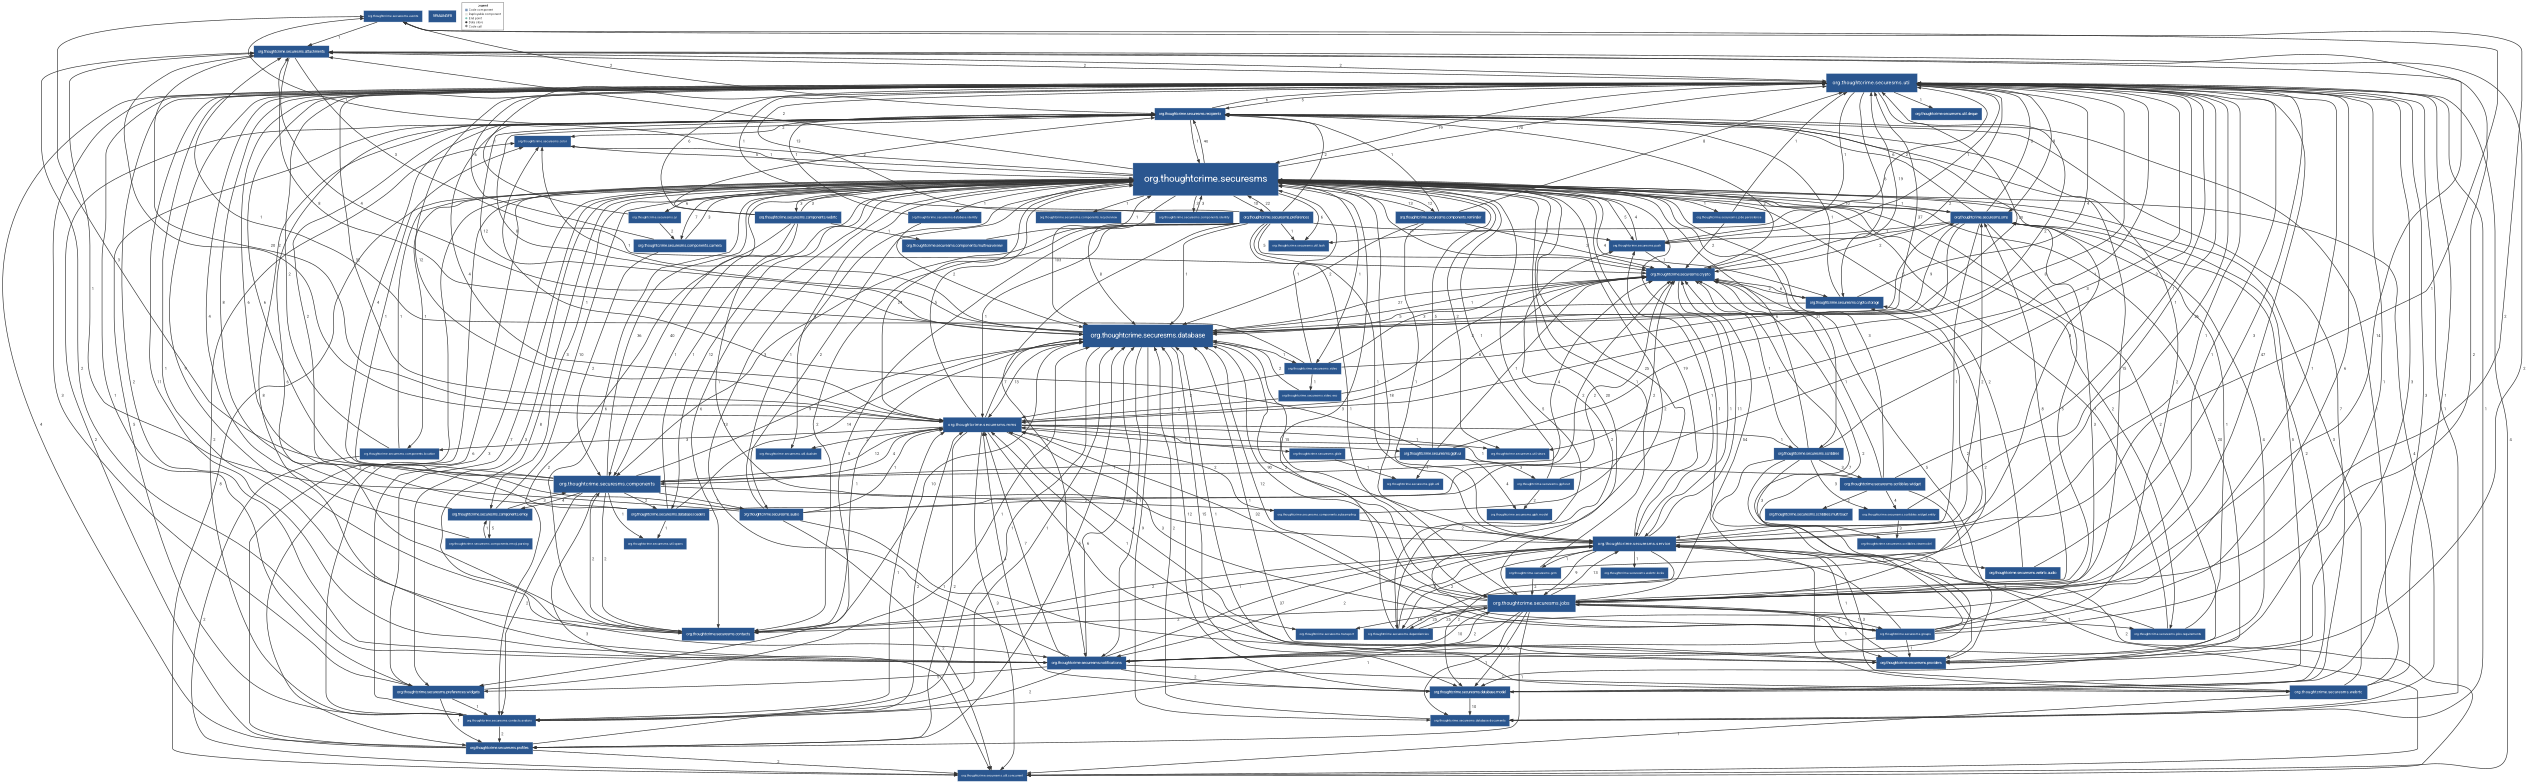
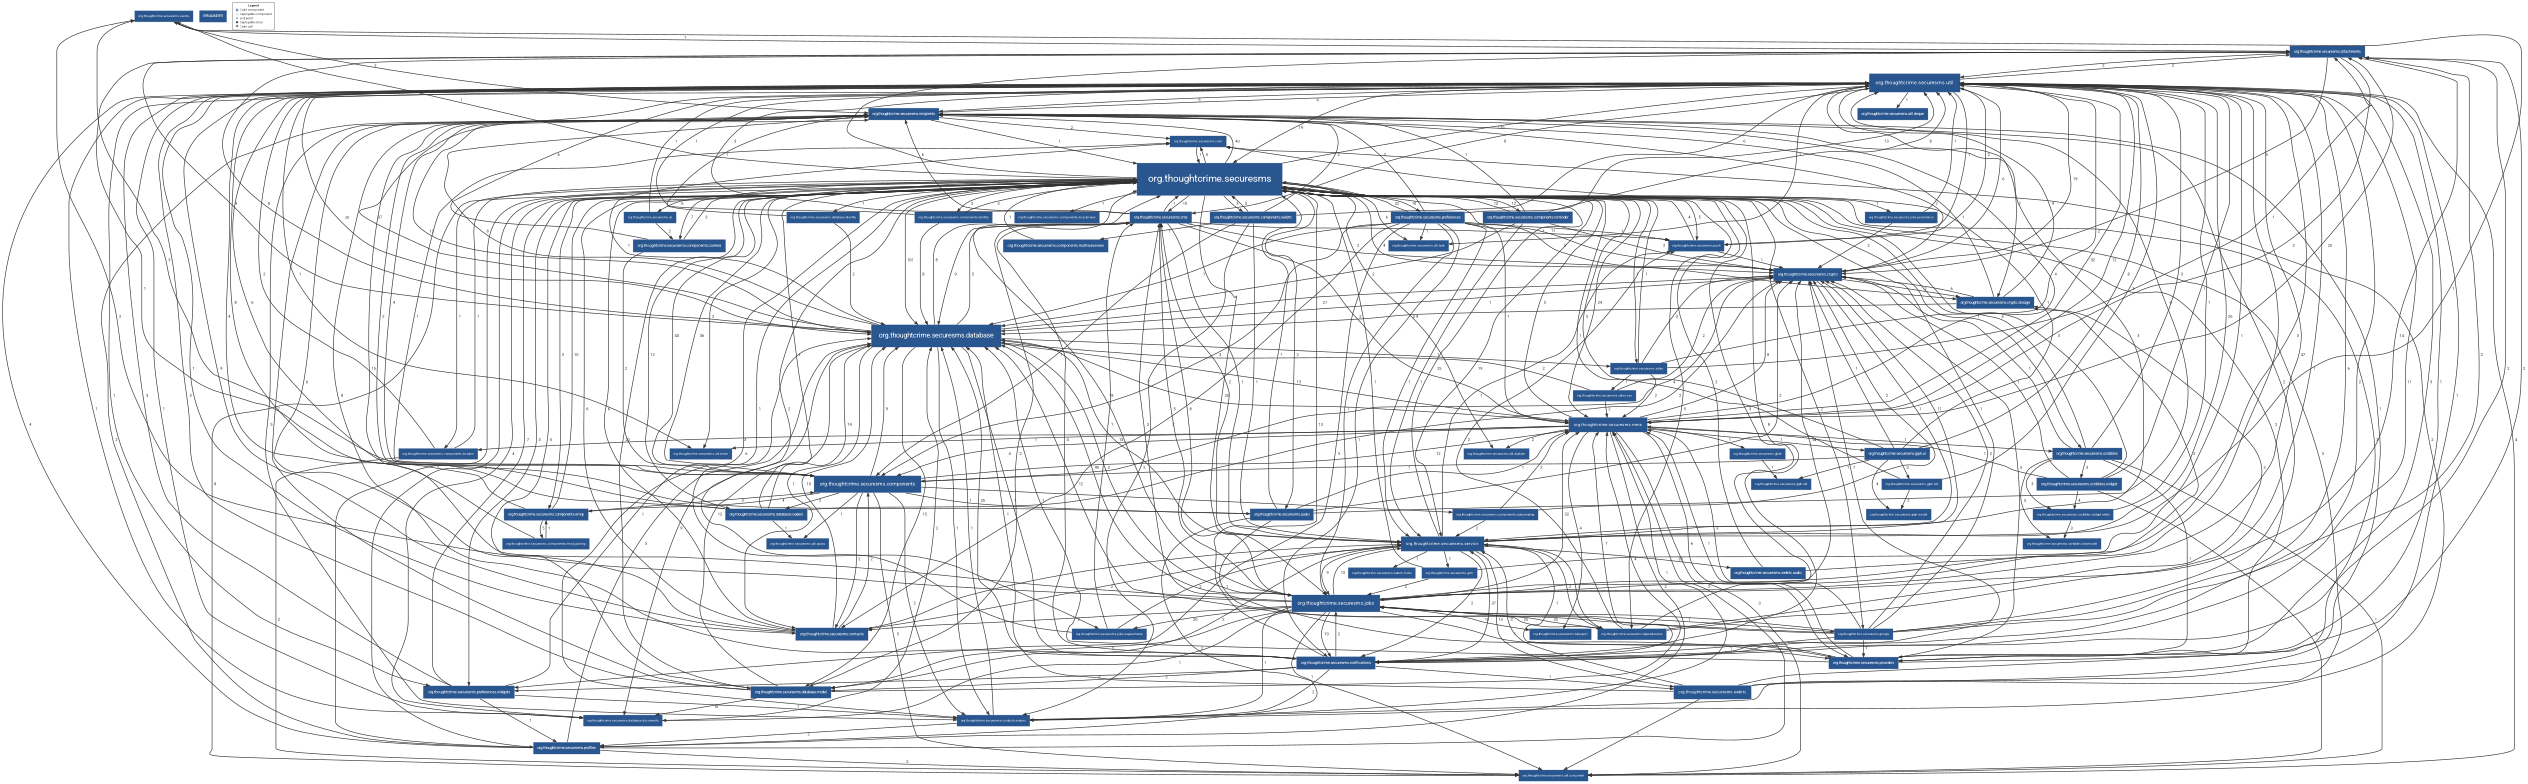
node "Legend": text "Data store" -> "Deployable store"
edge "org.thoughtcrime.securesms.database" -> "org.thoughtcrime.securesms": added, label "8"
node "org.thoughtcrime.securesms.scribbles.multitouch": removed
edge "org.thoughtcrime.securesms.service" -> "org.thoughtcrime.securesms.webrtc.audio": label "  3" -> "  20"
